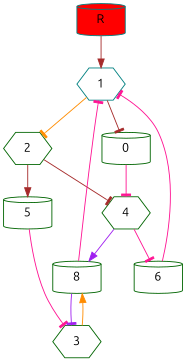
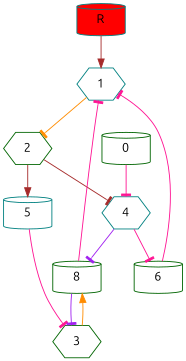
edge "1" -> "0": removed
node "5": color darkgreen -> teal
node "4": color darkgreen -> teal
edge "4" -> "8": arrowhead normal -> tee
